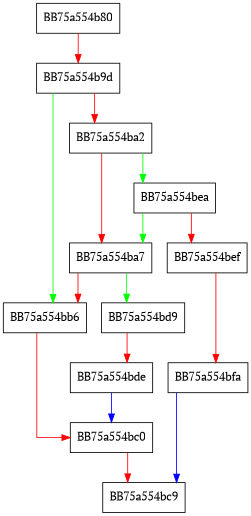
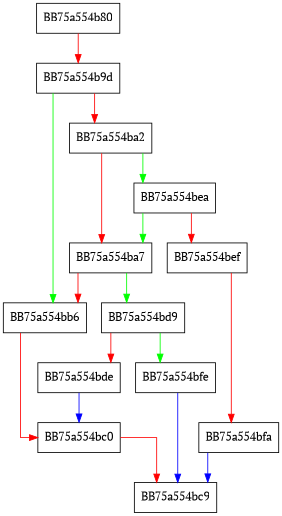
node "BB75a554bfe": added
